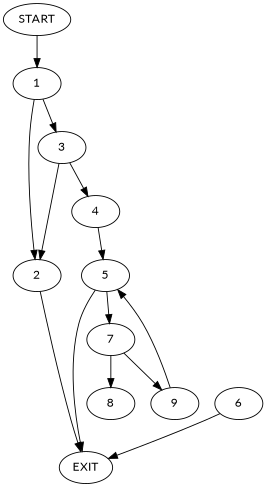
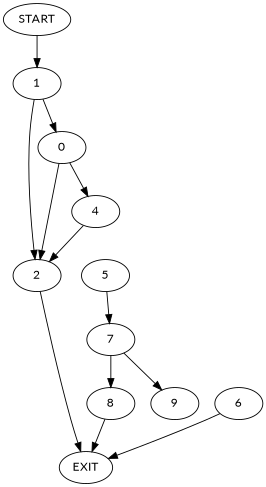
node "3": label "3" -> "0"
edge "4" -> "5": now "4" -> "2"
edge "9" -> "5": removed
edge "5" -> "EXIT": now "8" -> "EXIT"
